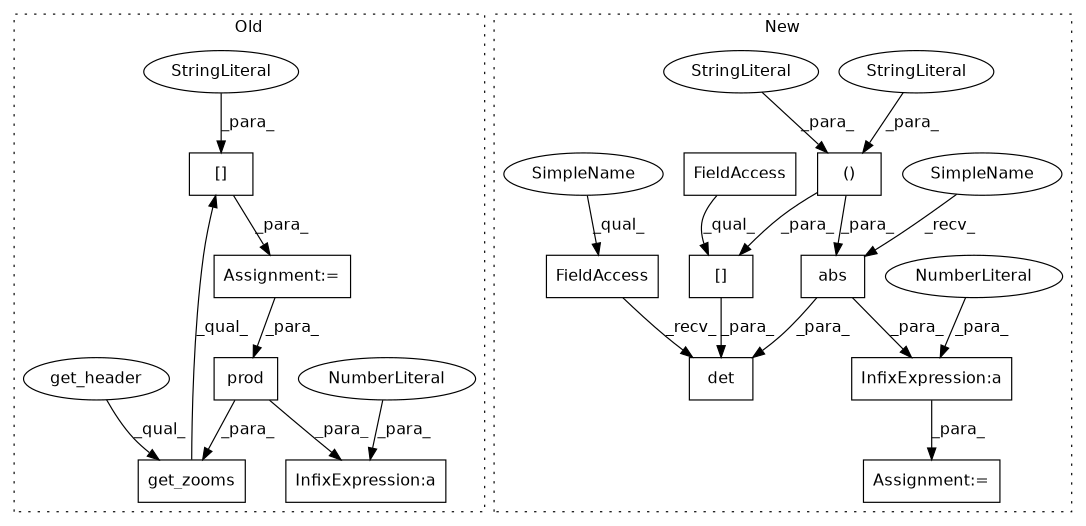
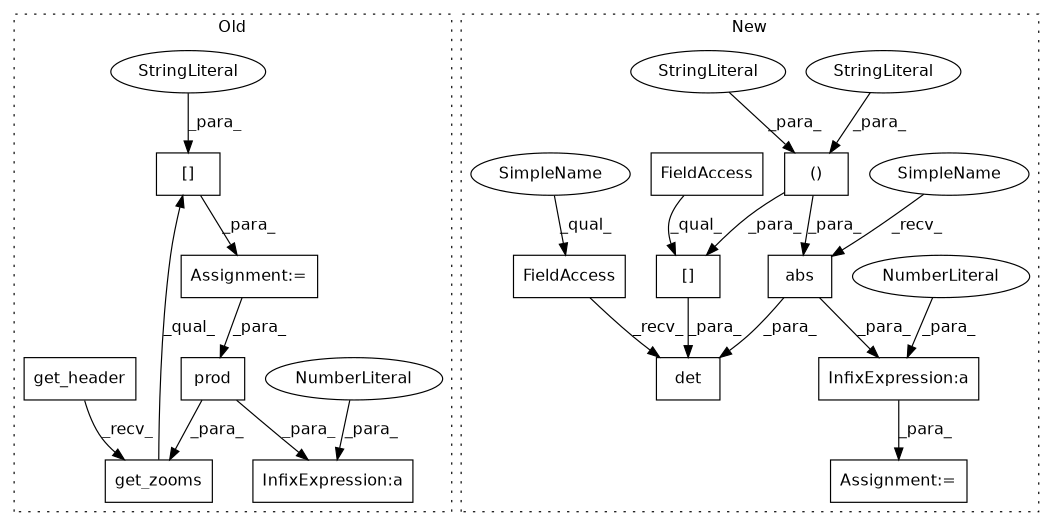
node "get_header": shape ellipse -> box
edge "get_header" -> "get_zooms": label "_qual_" -> "_recv_"
